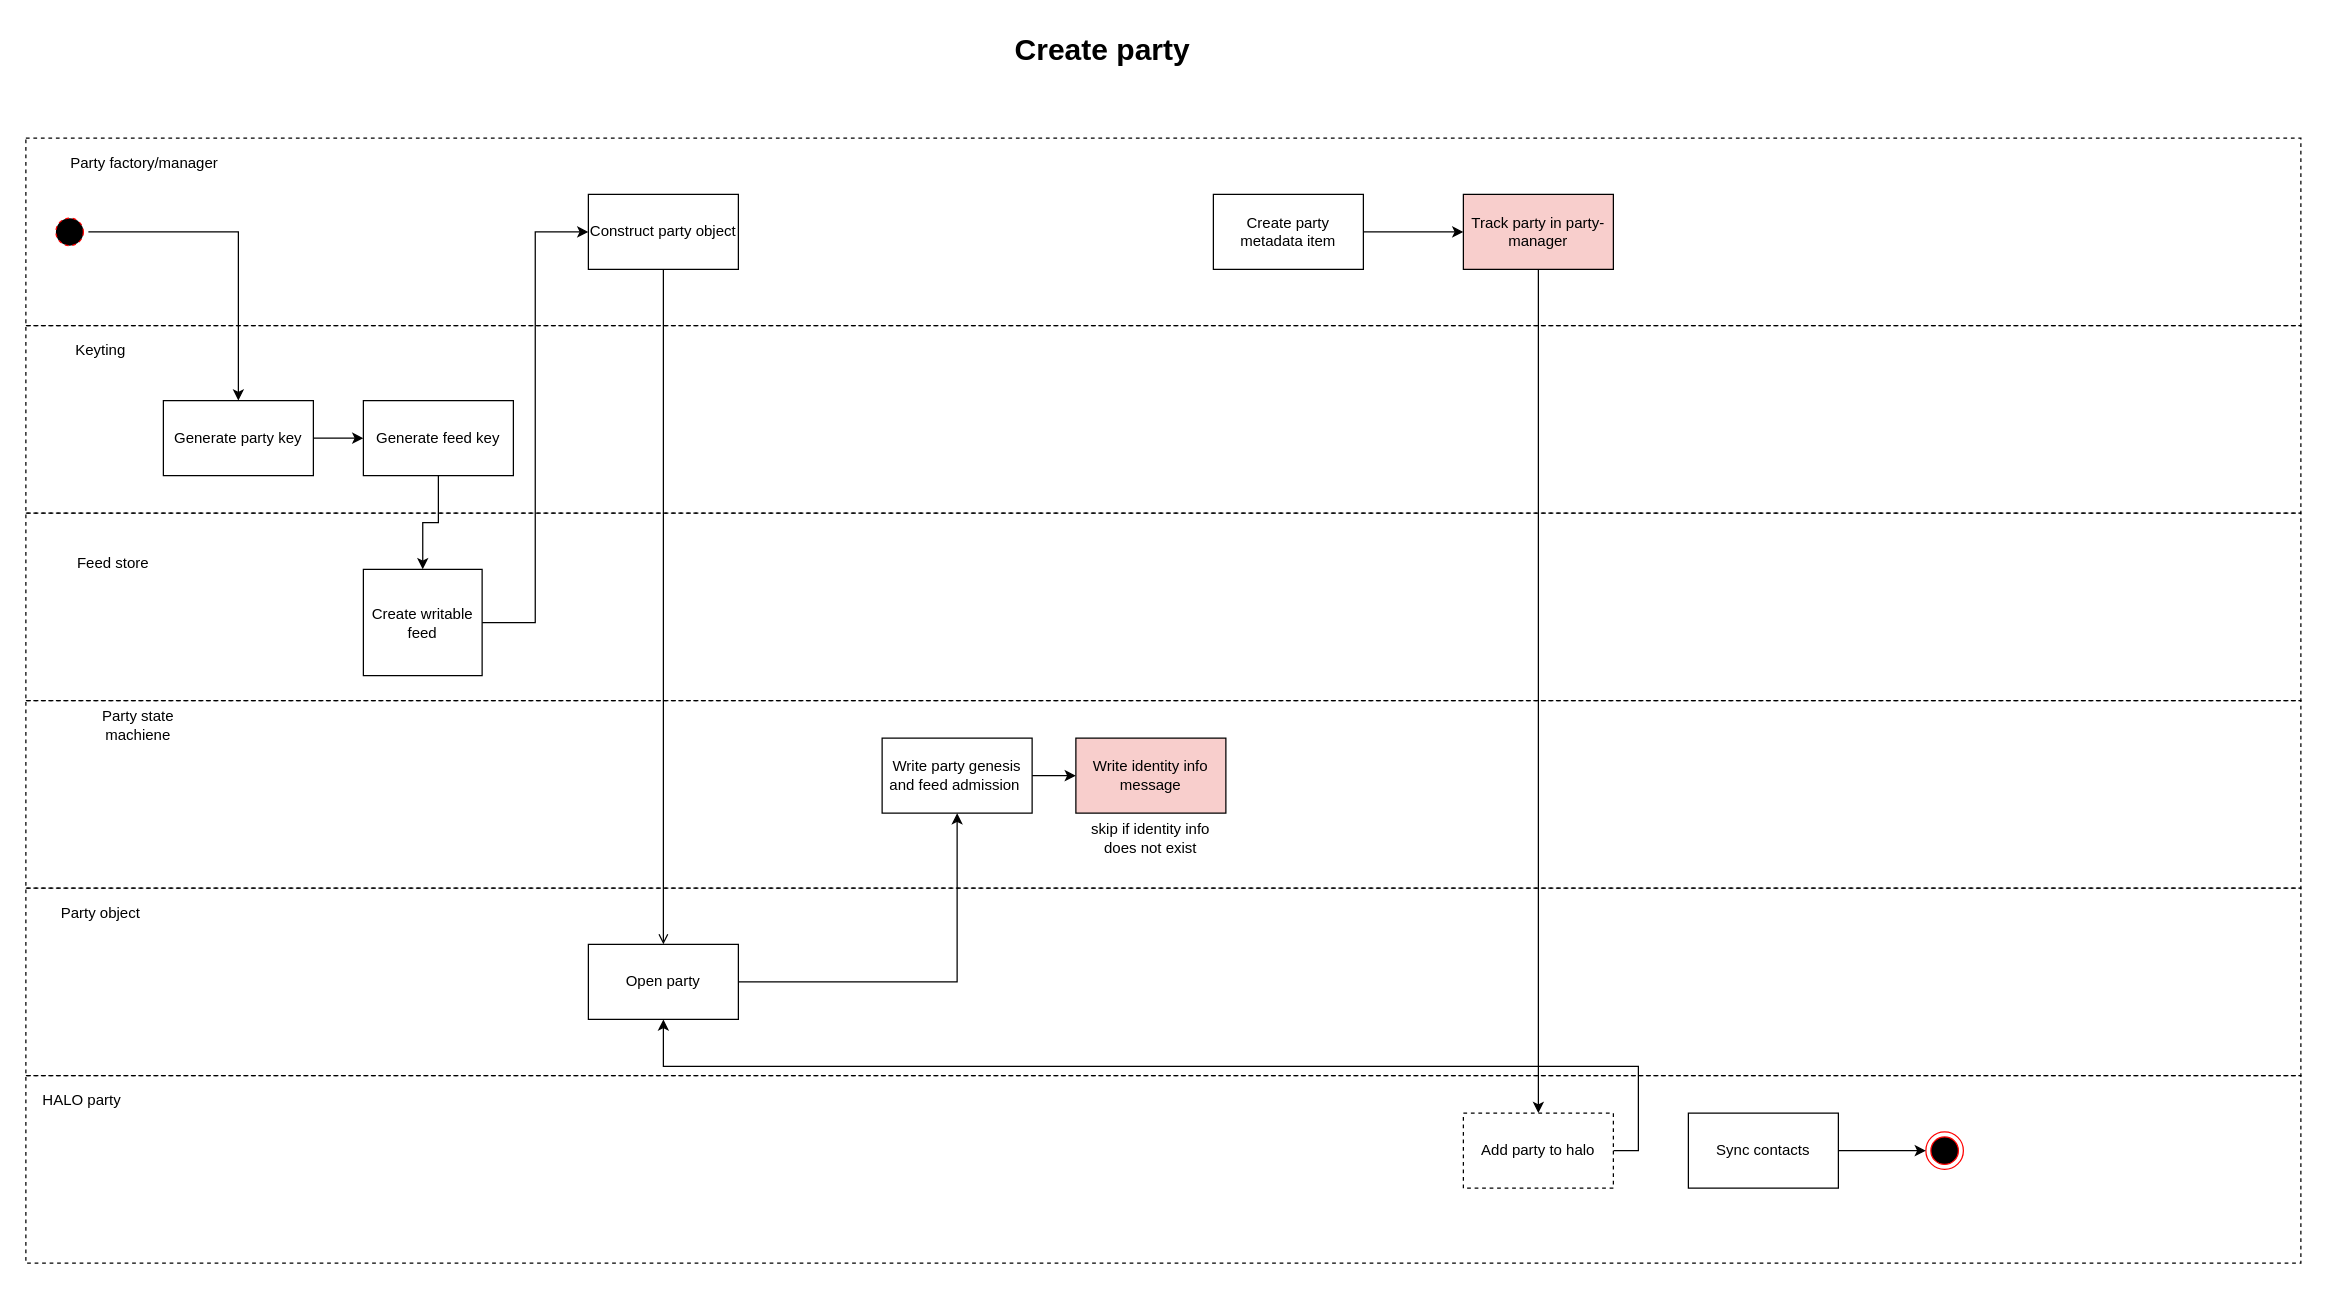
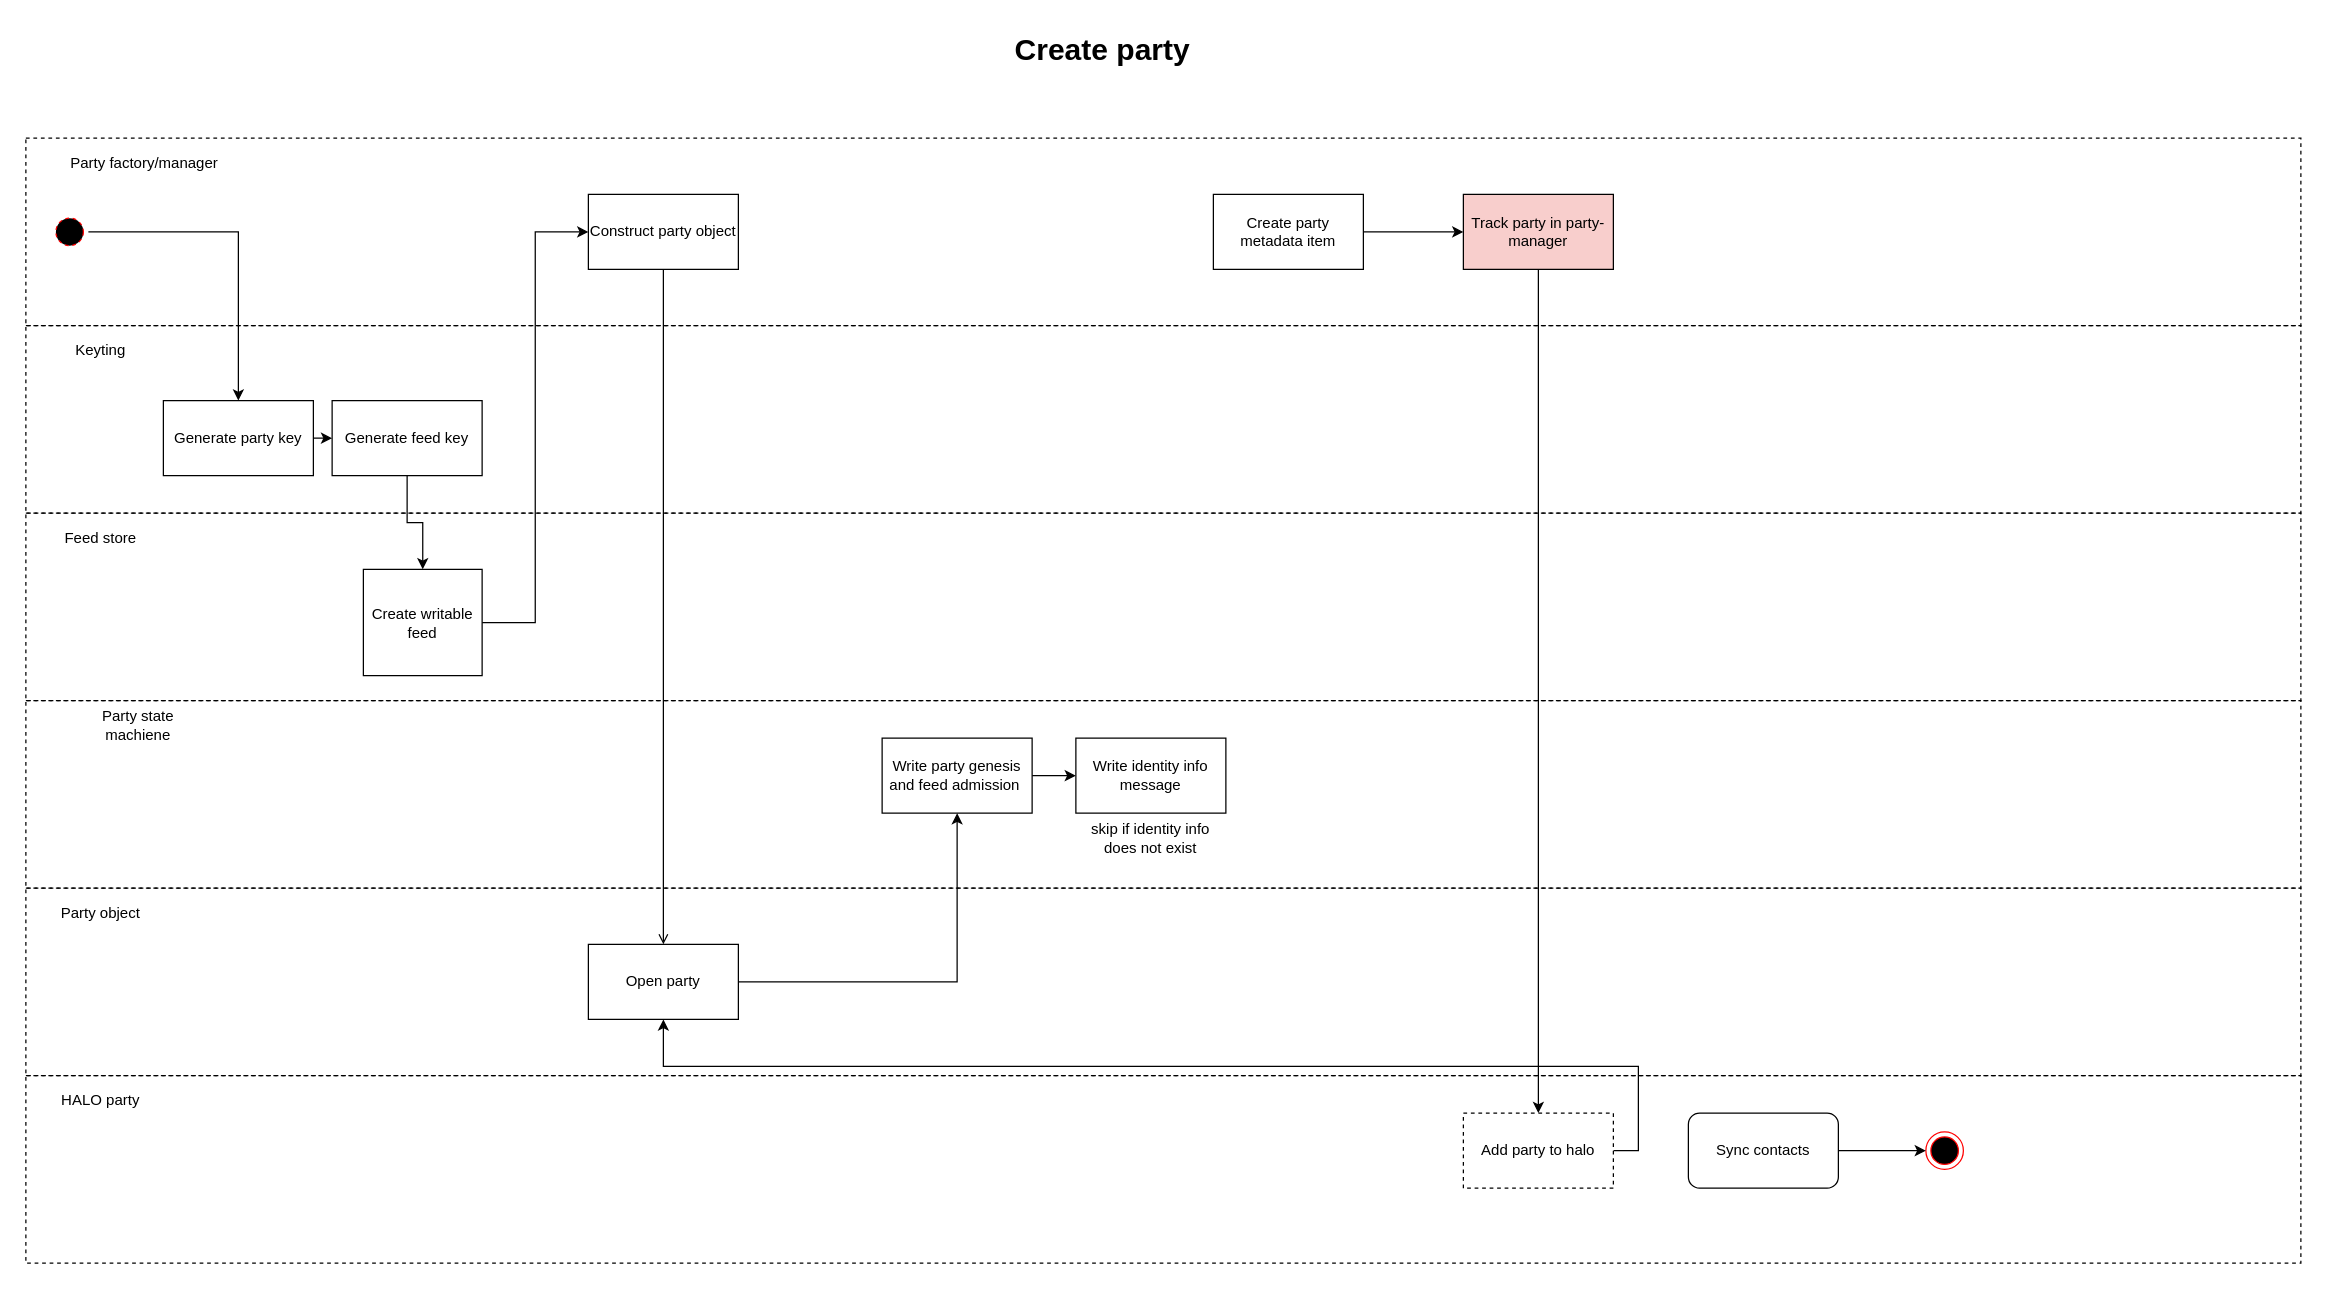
node "Generate feed key": moved (438, 438) -> (407, 438)
node "Feed store": moved (113, 563) -> (101, 538)
node "Write identity info message": fillcolor #f8cecc -> #ffffff
node "HALO party": moved (82, 1101) -> (101, 1101)
node "Sync contacts": shape rectangle -> rounded rectangle
